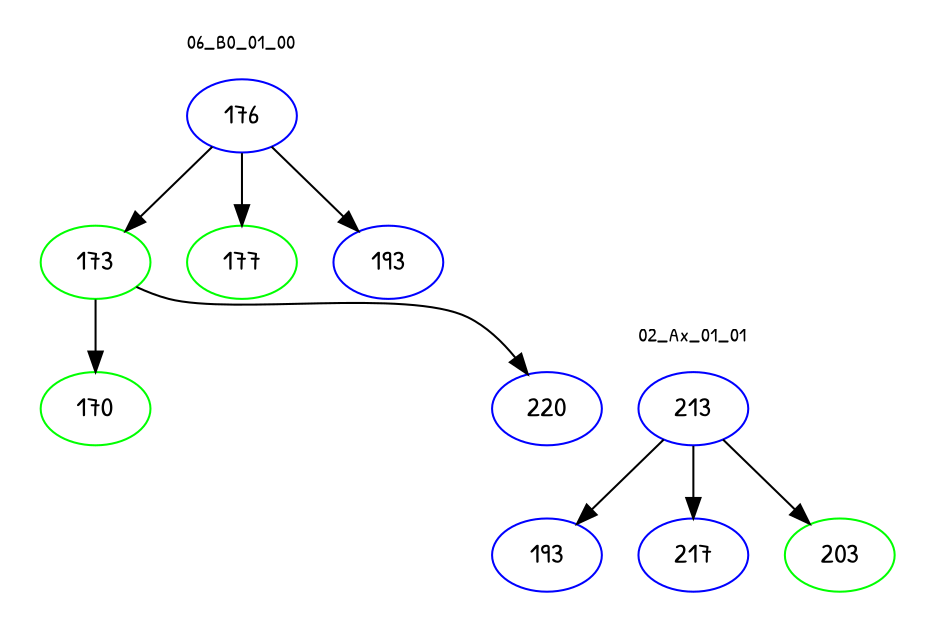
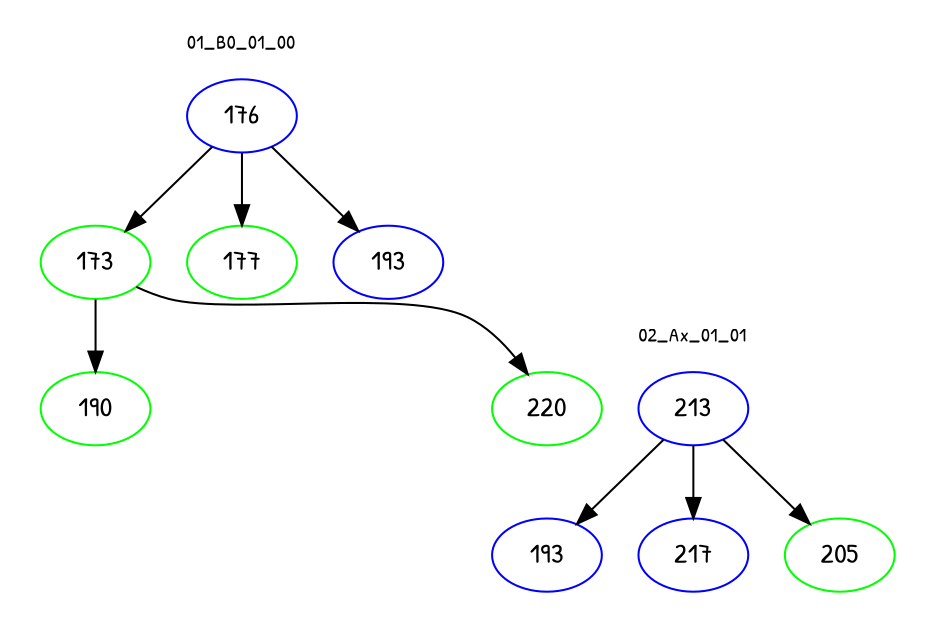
cluster "06_B0_01_00": label "06_B0_01_00" -> "01_B0_01_00"
node "170": label "170" -> "190"
node "220": color blue -> green
node "203": label "203" -> "205"
